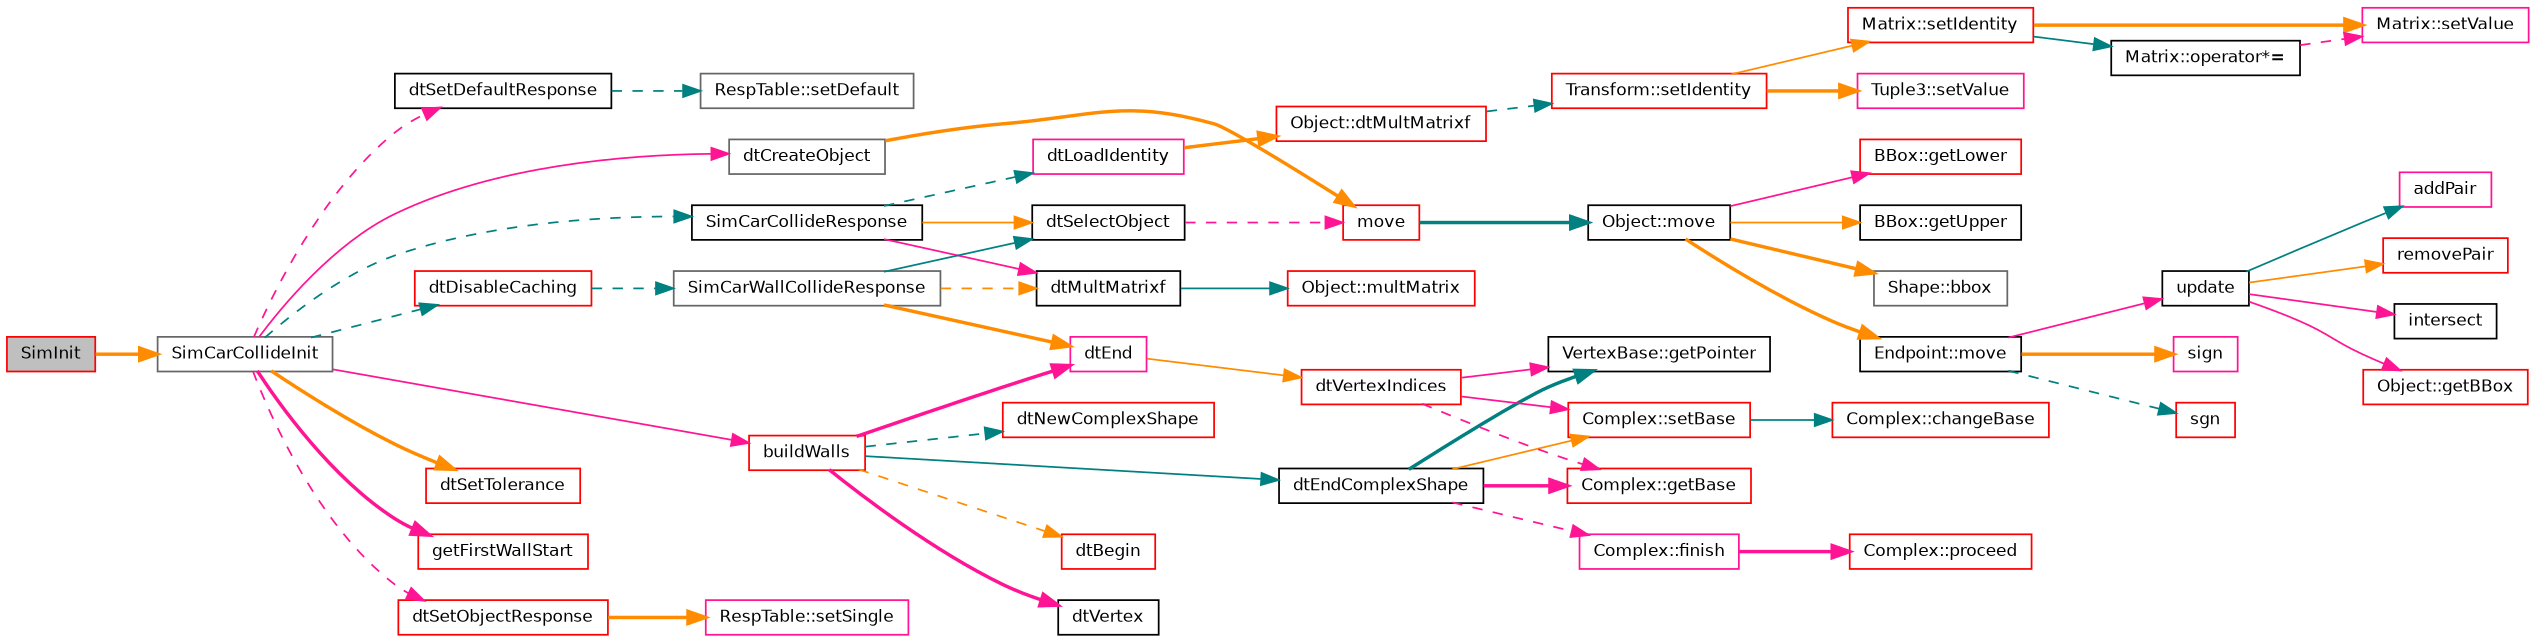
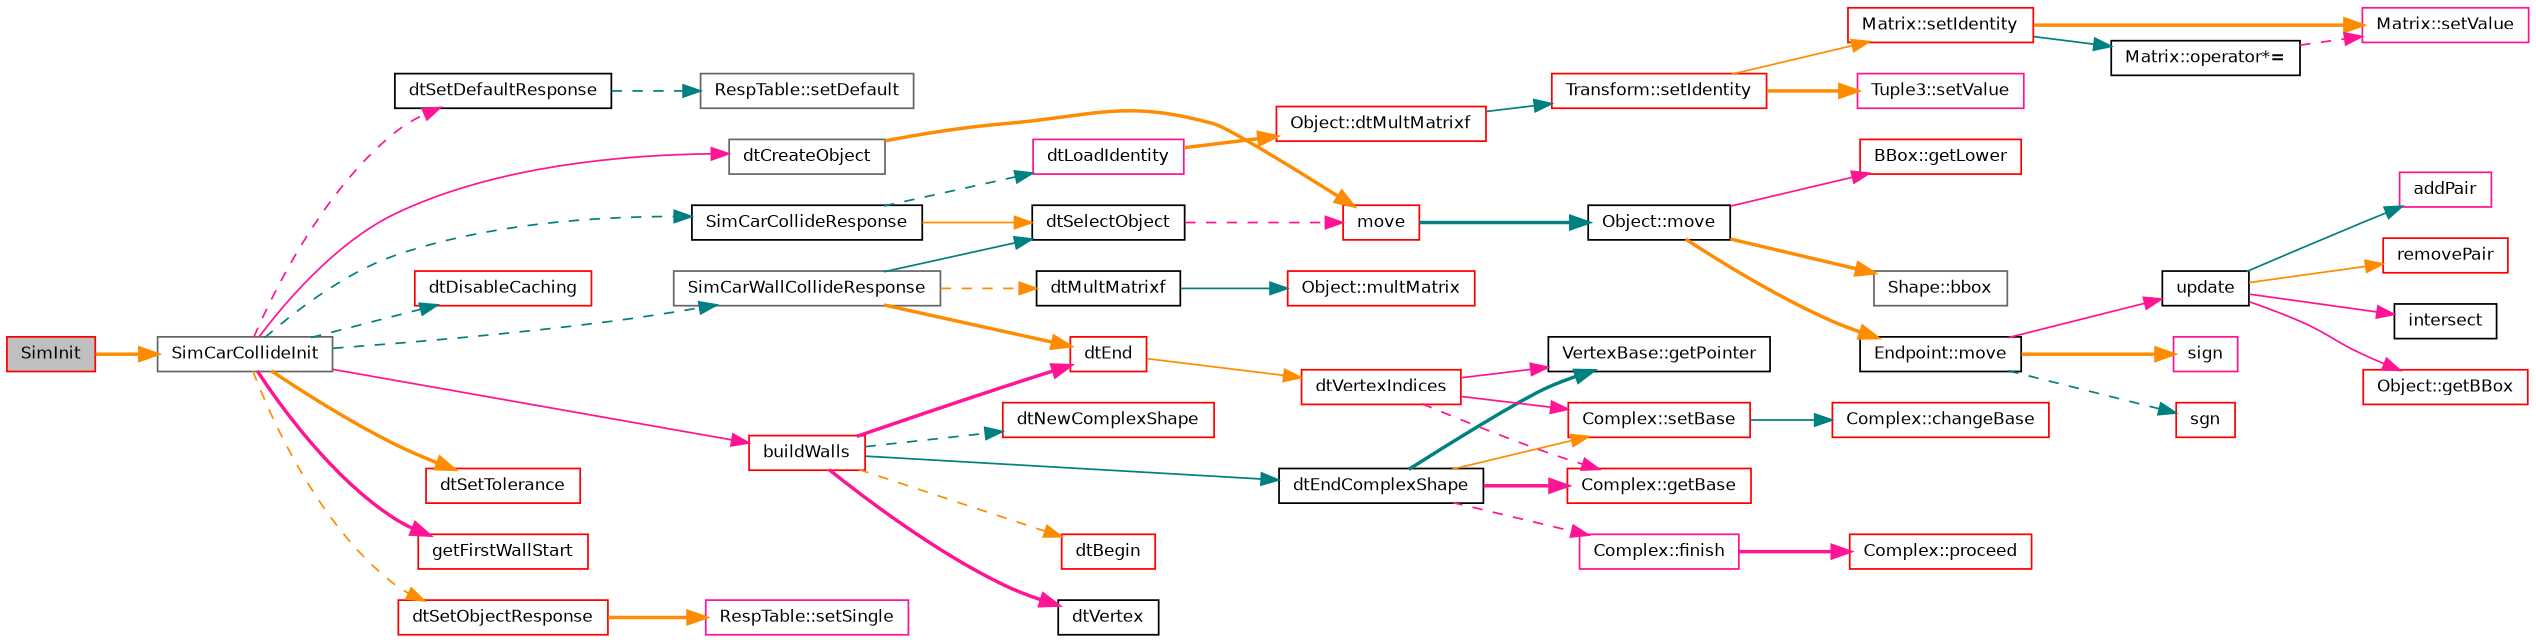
edge "Object::dtMultMatrixf" -> "Transform::setIdentity": style dashed -> solid
node "BBox::getUpper": removed
edge "SimCarCollideResponse" -> "dtMultMatrixf": removed
edge "dtDisableCaching" -> "SimCarWallCollideResponse": now "SimCarCollideInit" -> "SimCarWallCollideResponse"
node "dtEnd": color deeppink -> red
edge "SimCarCollideInit" -> "dtSetObjectResponse": color deeppink -> darkorange
